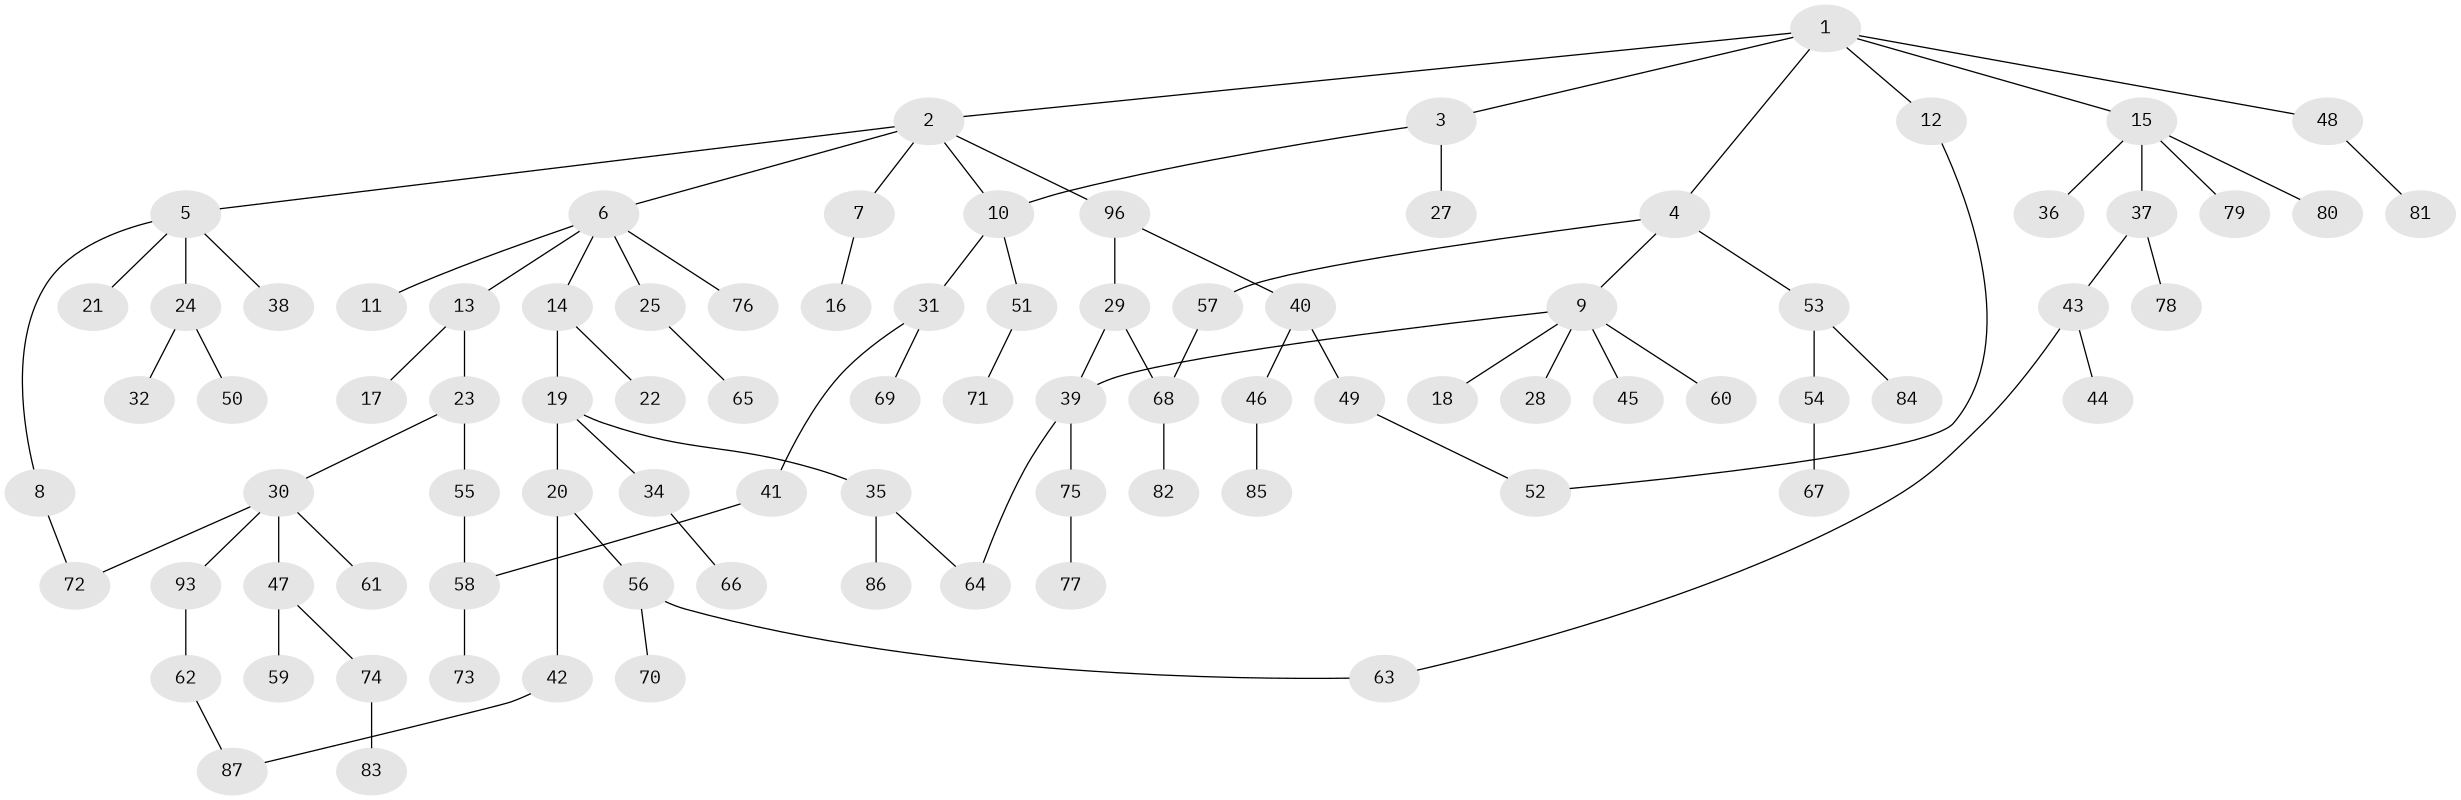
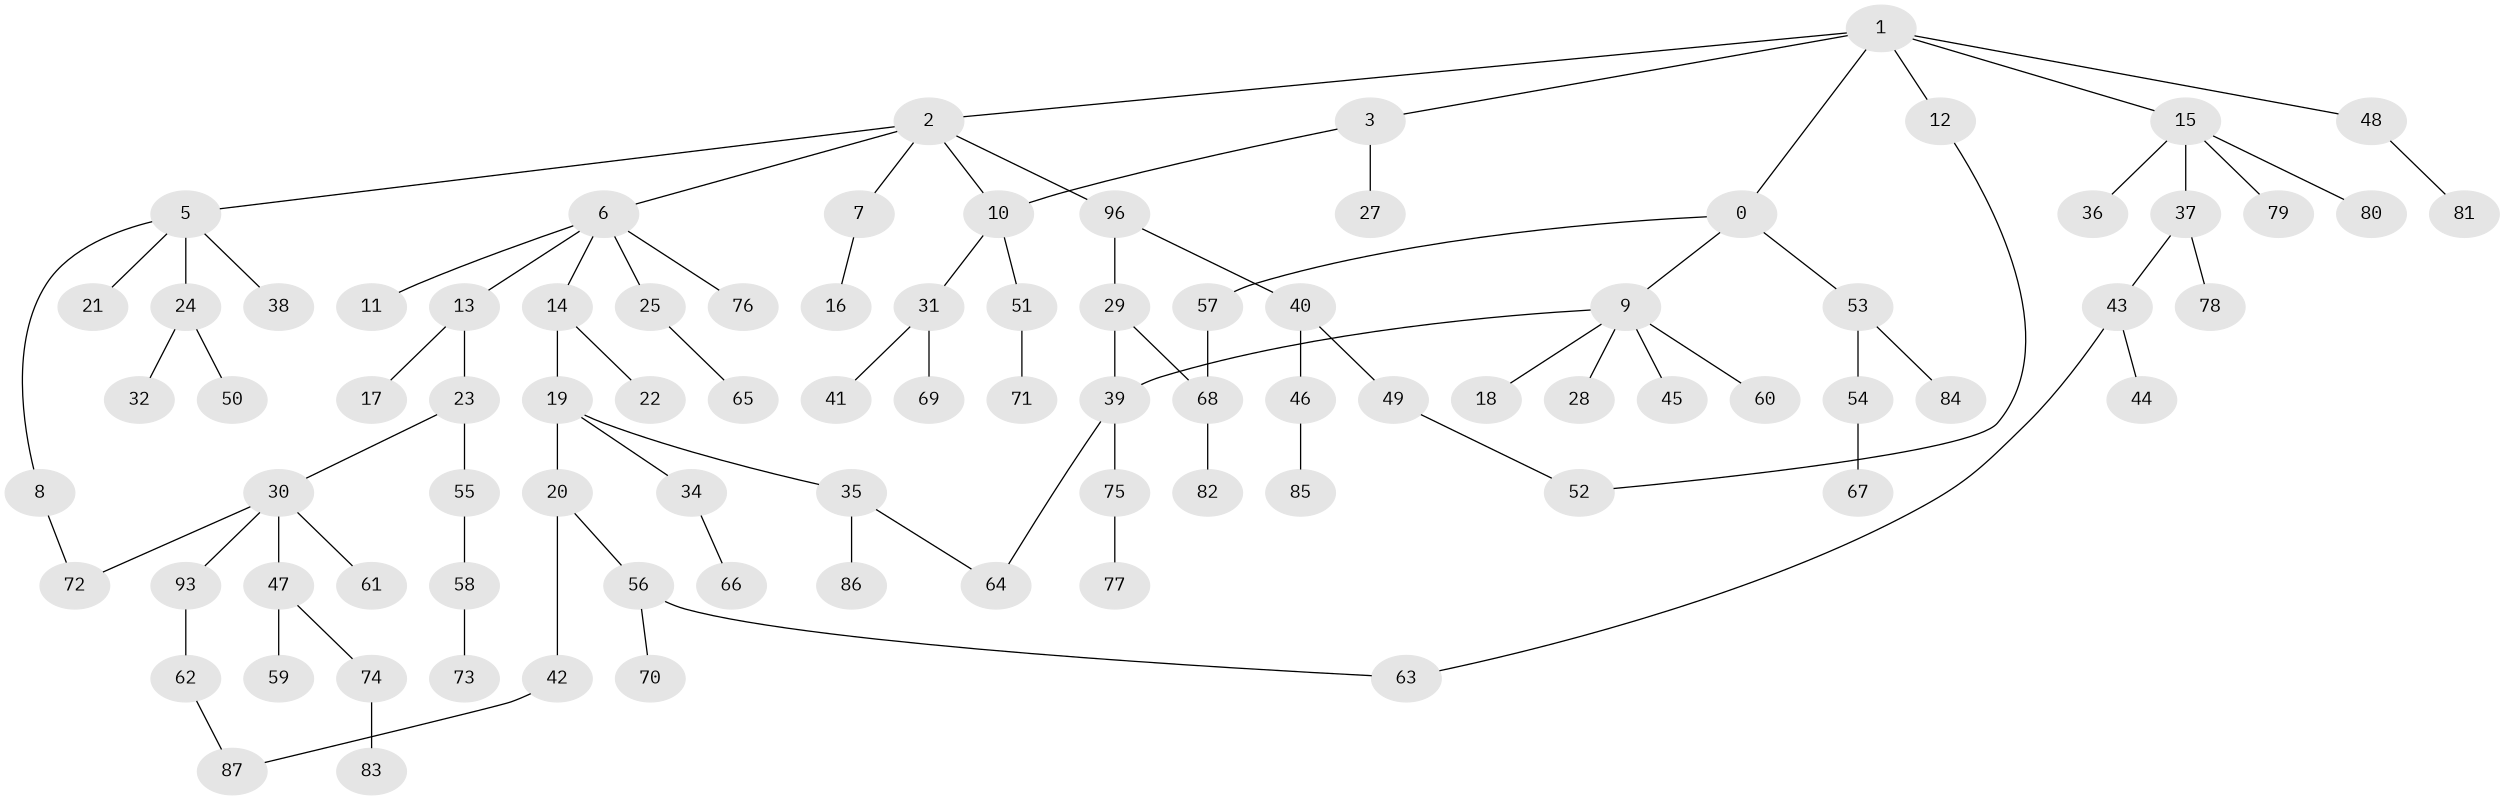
node "4": label "4" -> "0"
edge "41" -- "58": removed
